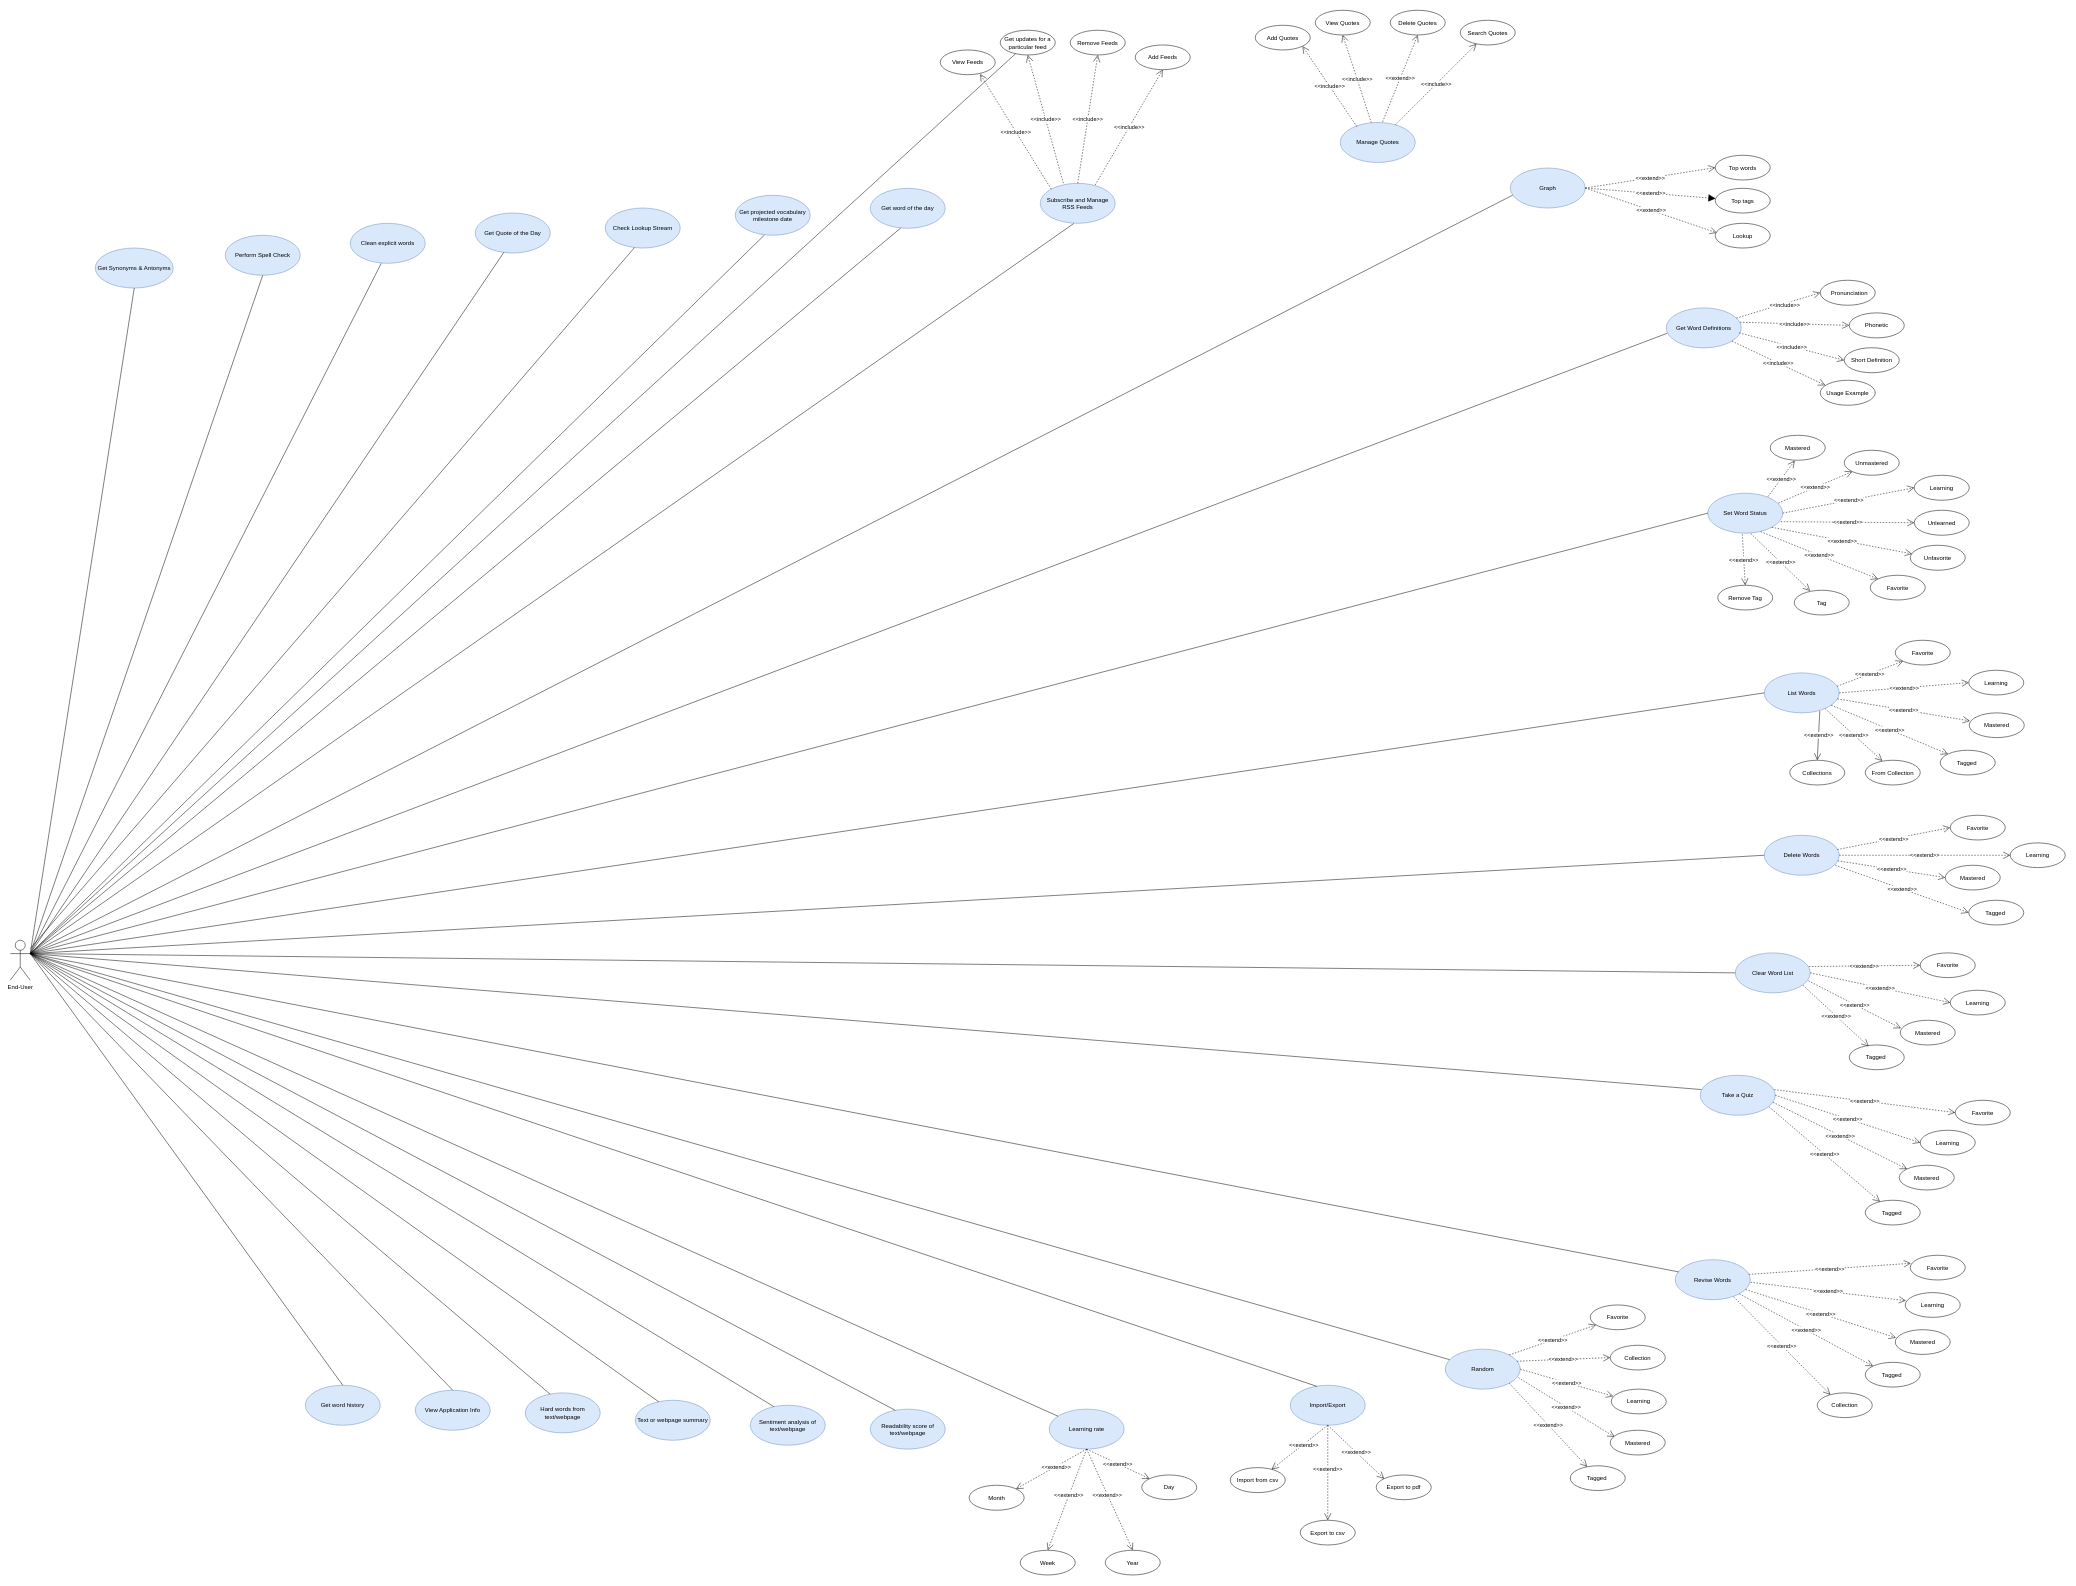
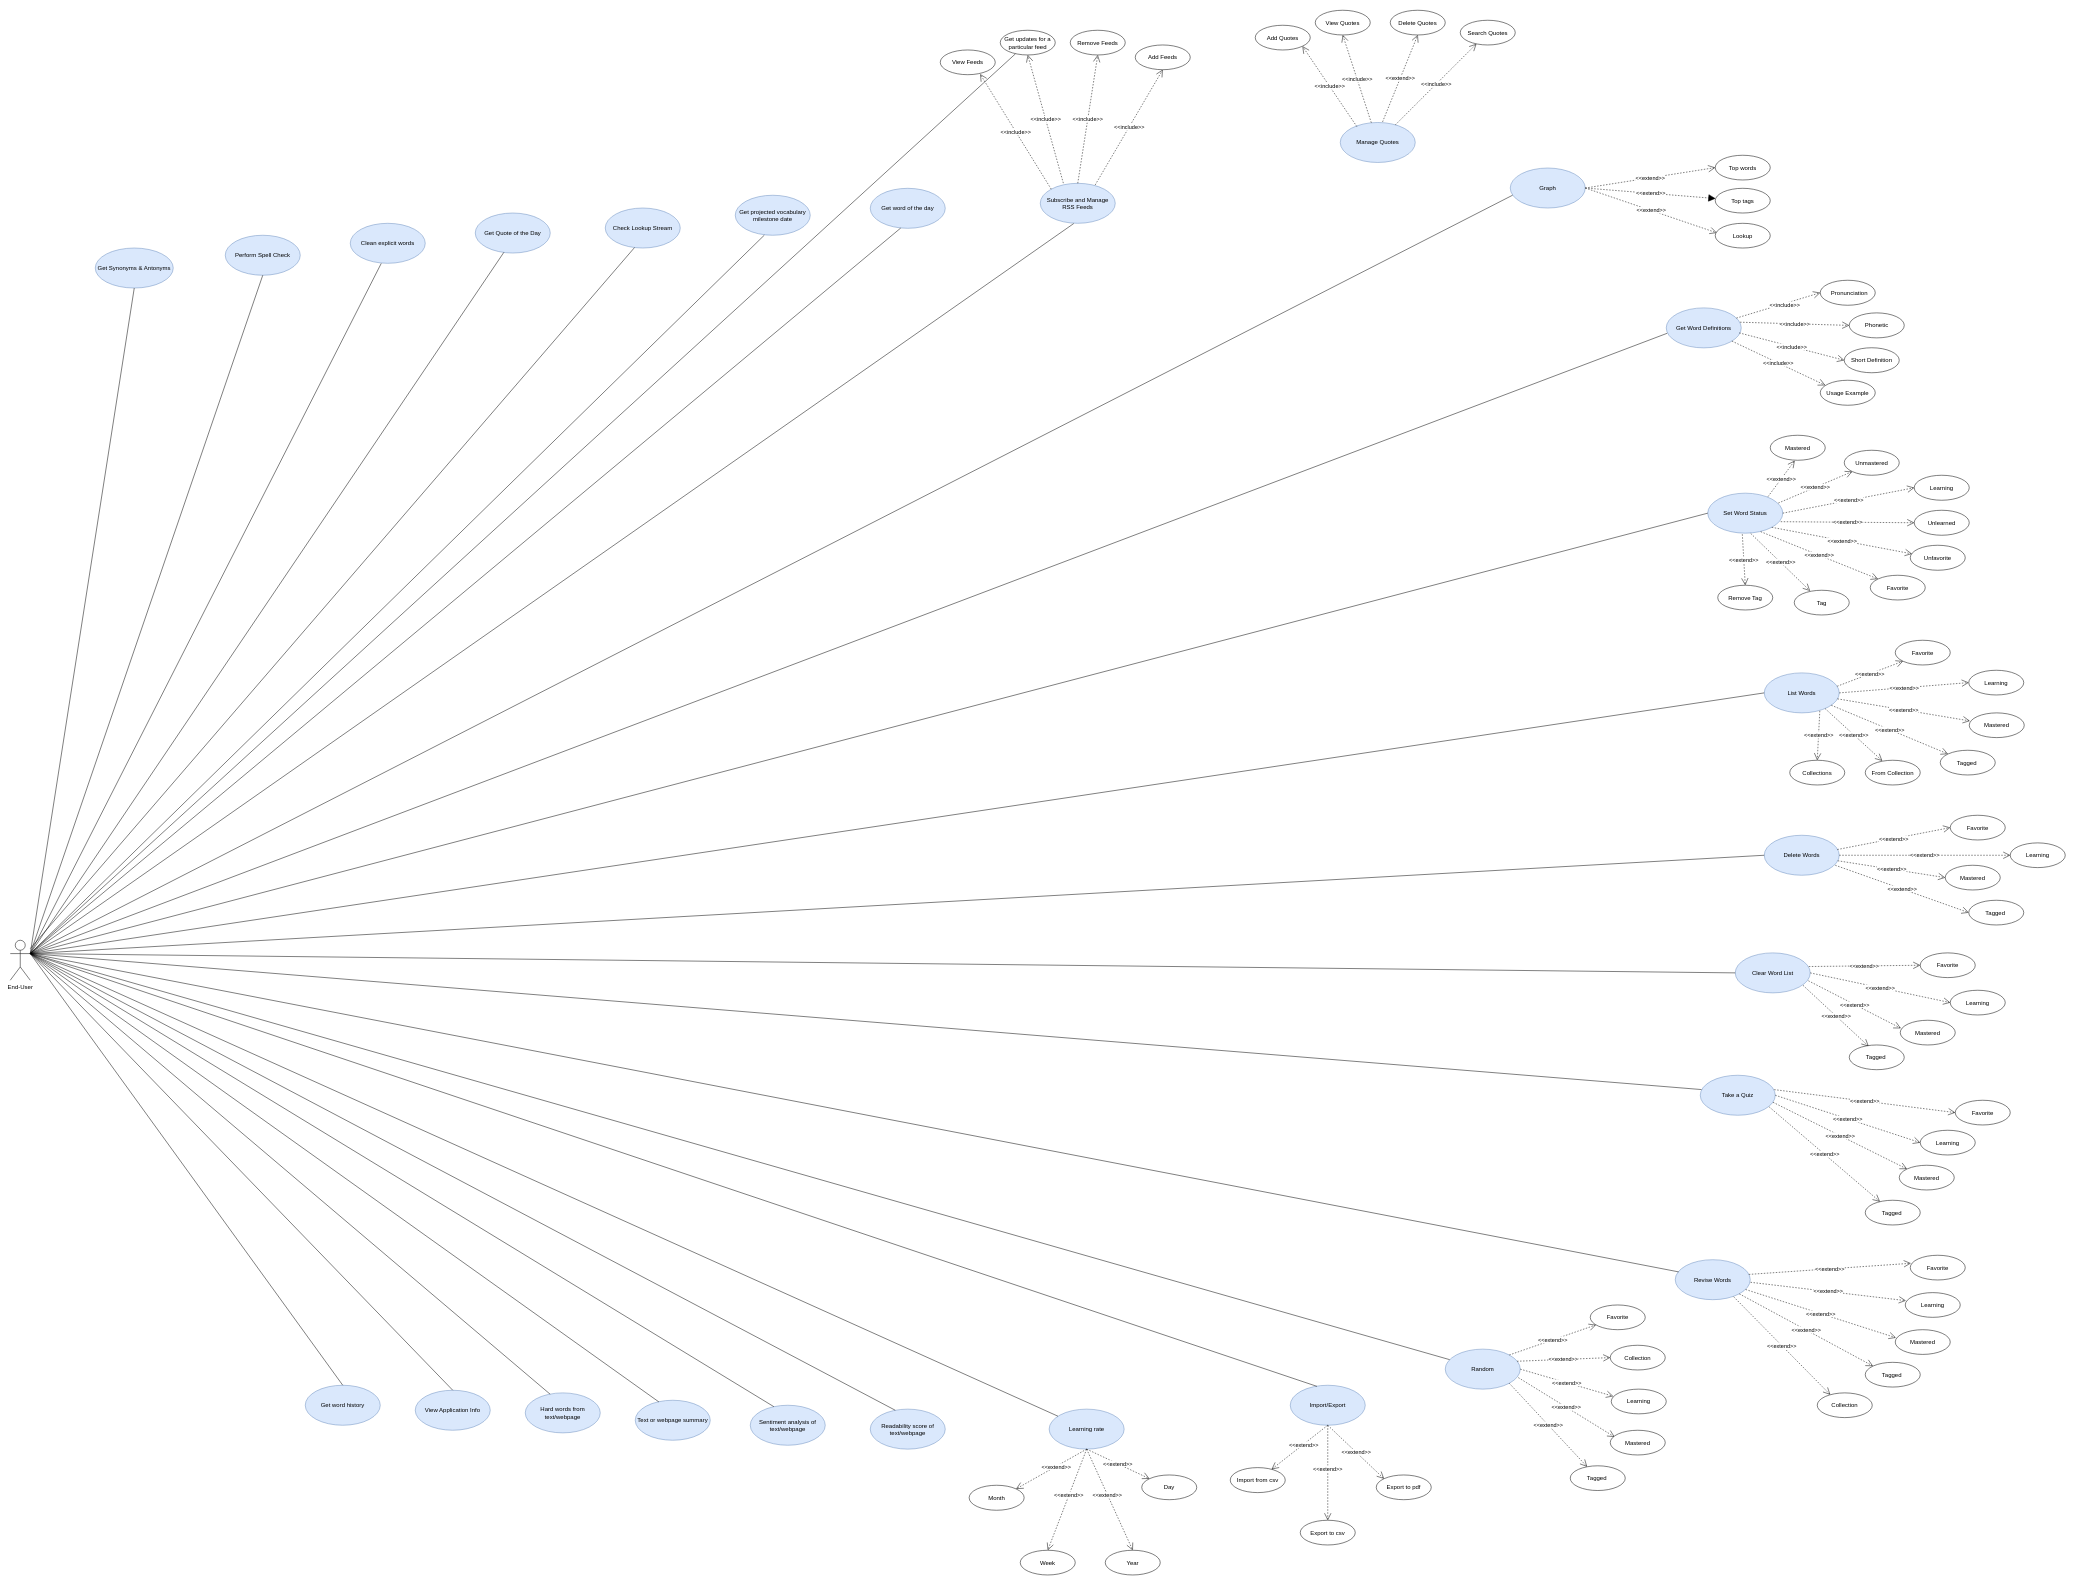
edge "List Words" -> "Collections": style solid -> dashed
